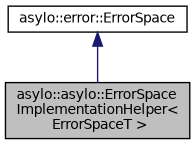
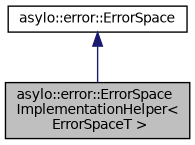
node "asylo::asylo::ErrorSpace ImplementationHelper< ErrorSpaceT >": label "asylo::asylo::ErrorSpace ImplementationHelper< ErrorSpaceT >" -> "asylo::error::ErrorSpace ImplementationHelper< ErrorSpaceT >"
